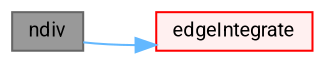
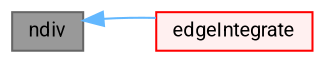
edge "ndiv" -> "edgeIntegrate": reversed
